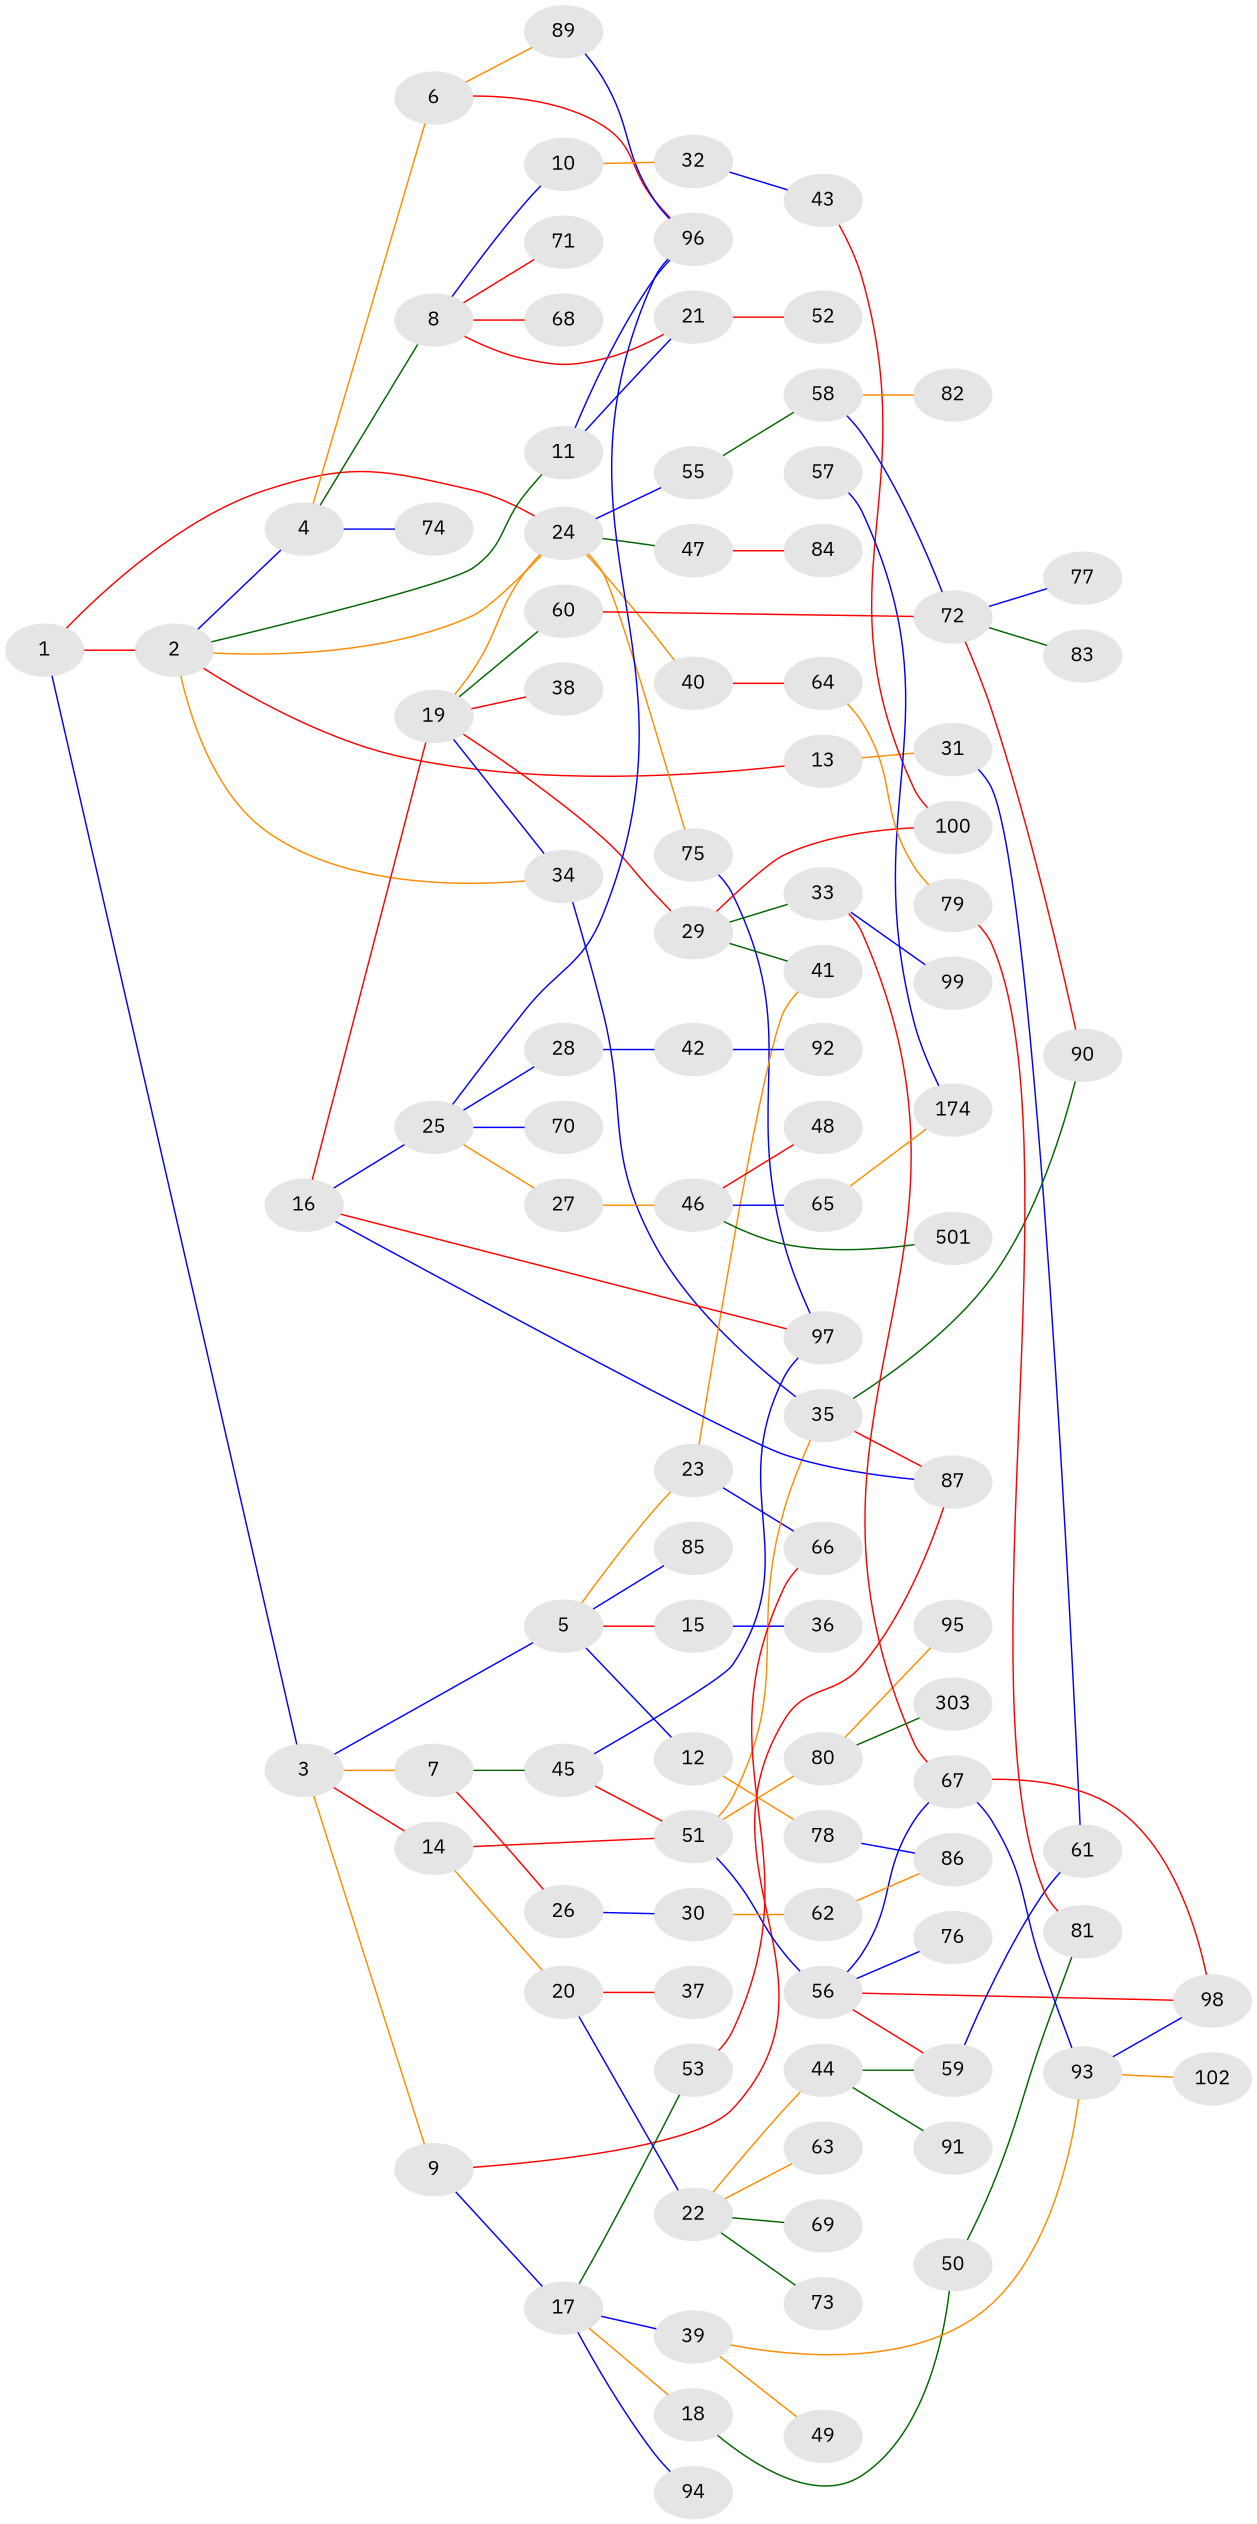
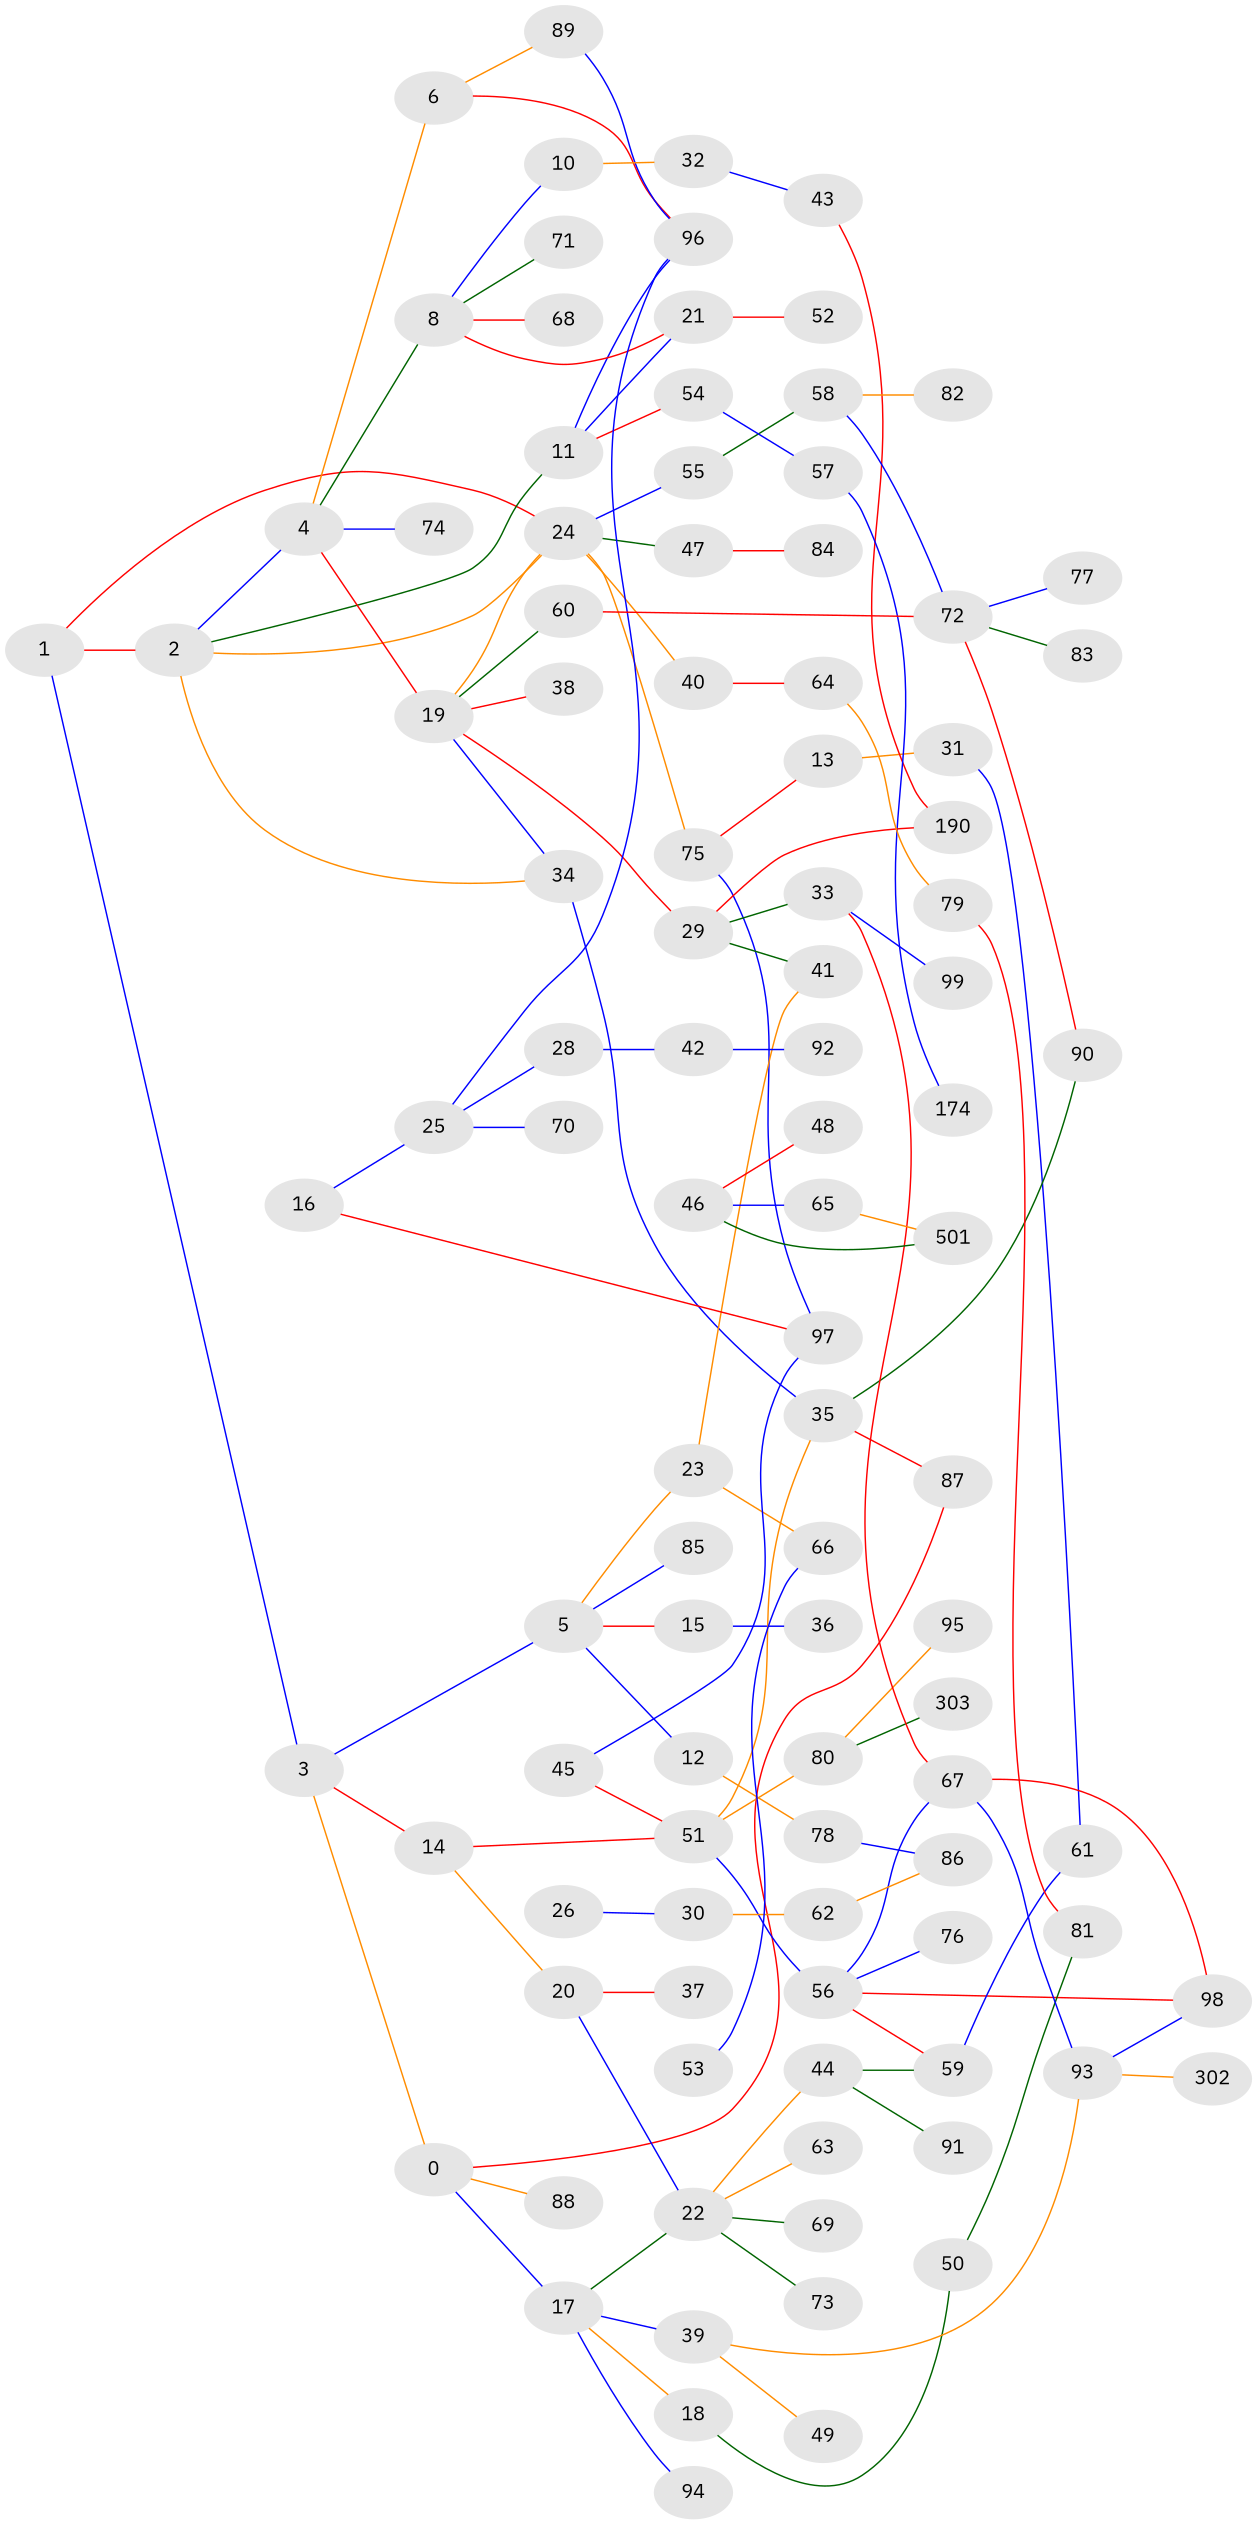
edge "71" -- "8": color red -> darkgreen
node "54": added
edge "2" -- "13": now "75" -- "13"
node "100": label "100" -> "190"
edge "19" -- "16": now "19" -- "4"
edge "174" -- "65": now "501" -- "65"
node "27": removed
edge "16" -- "87": removed
edge "23" -- "66": color blue -> darkorange
edge "66" -- "53": color red -> blue
node "7": removed
node "102": label "102" -> "302"
node "9": label "9" -> "0"
edge "53" -- "17": now "22" -- "17"
node "88": added
